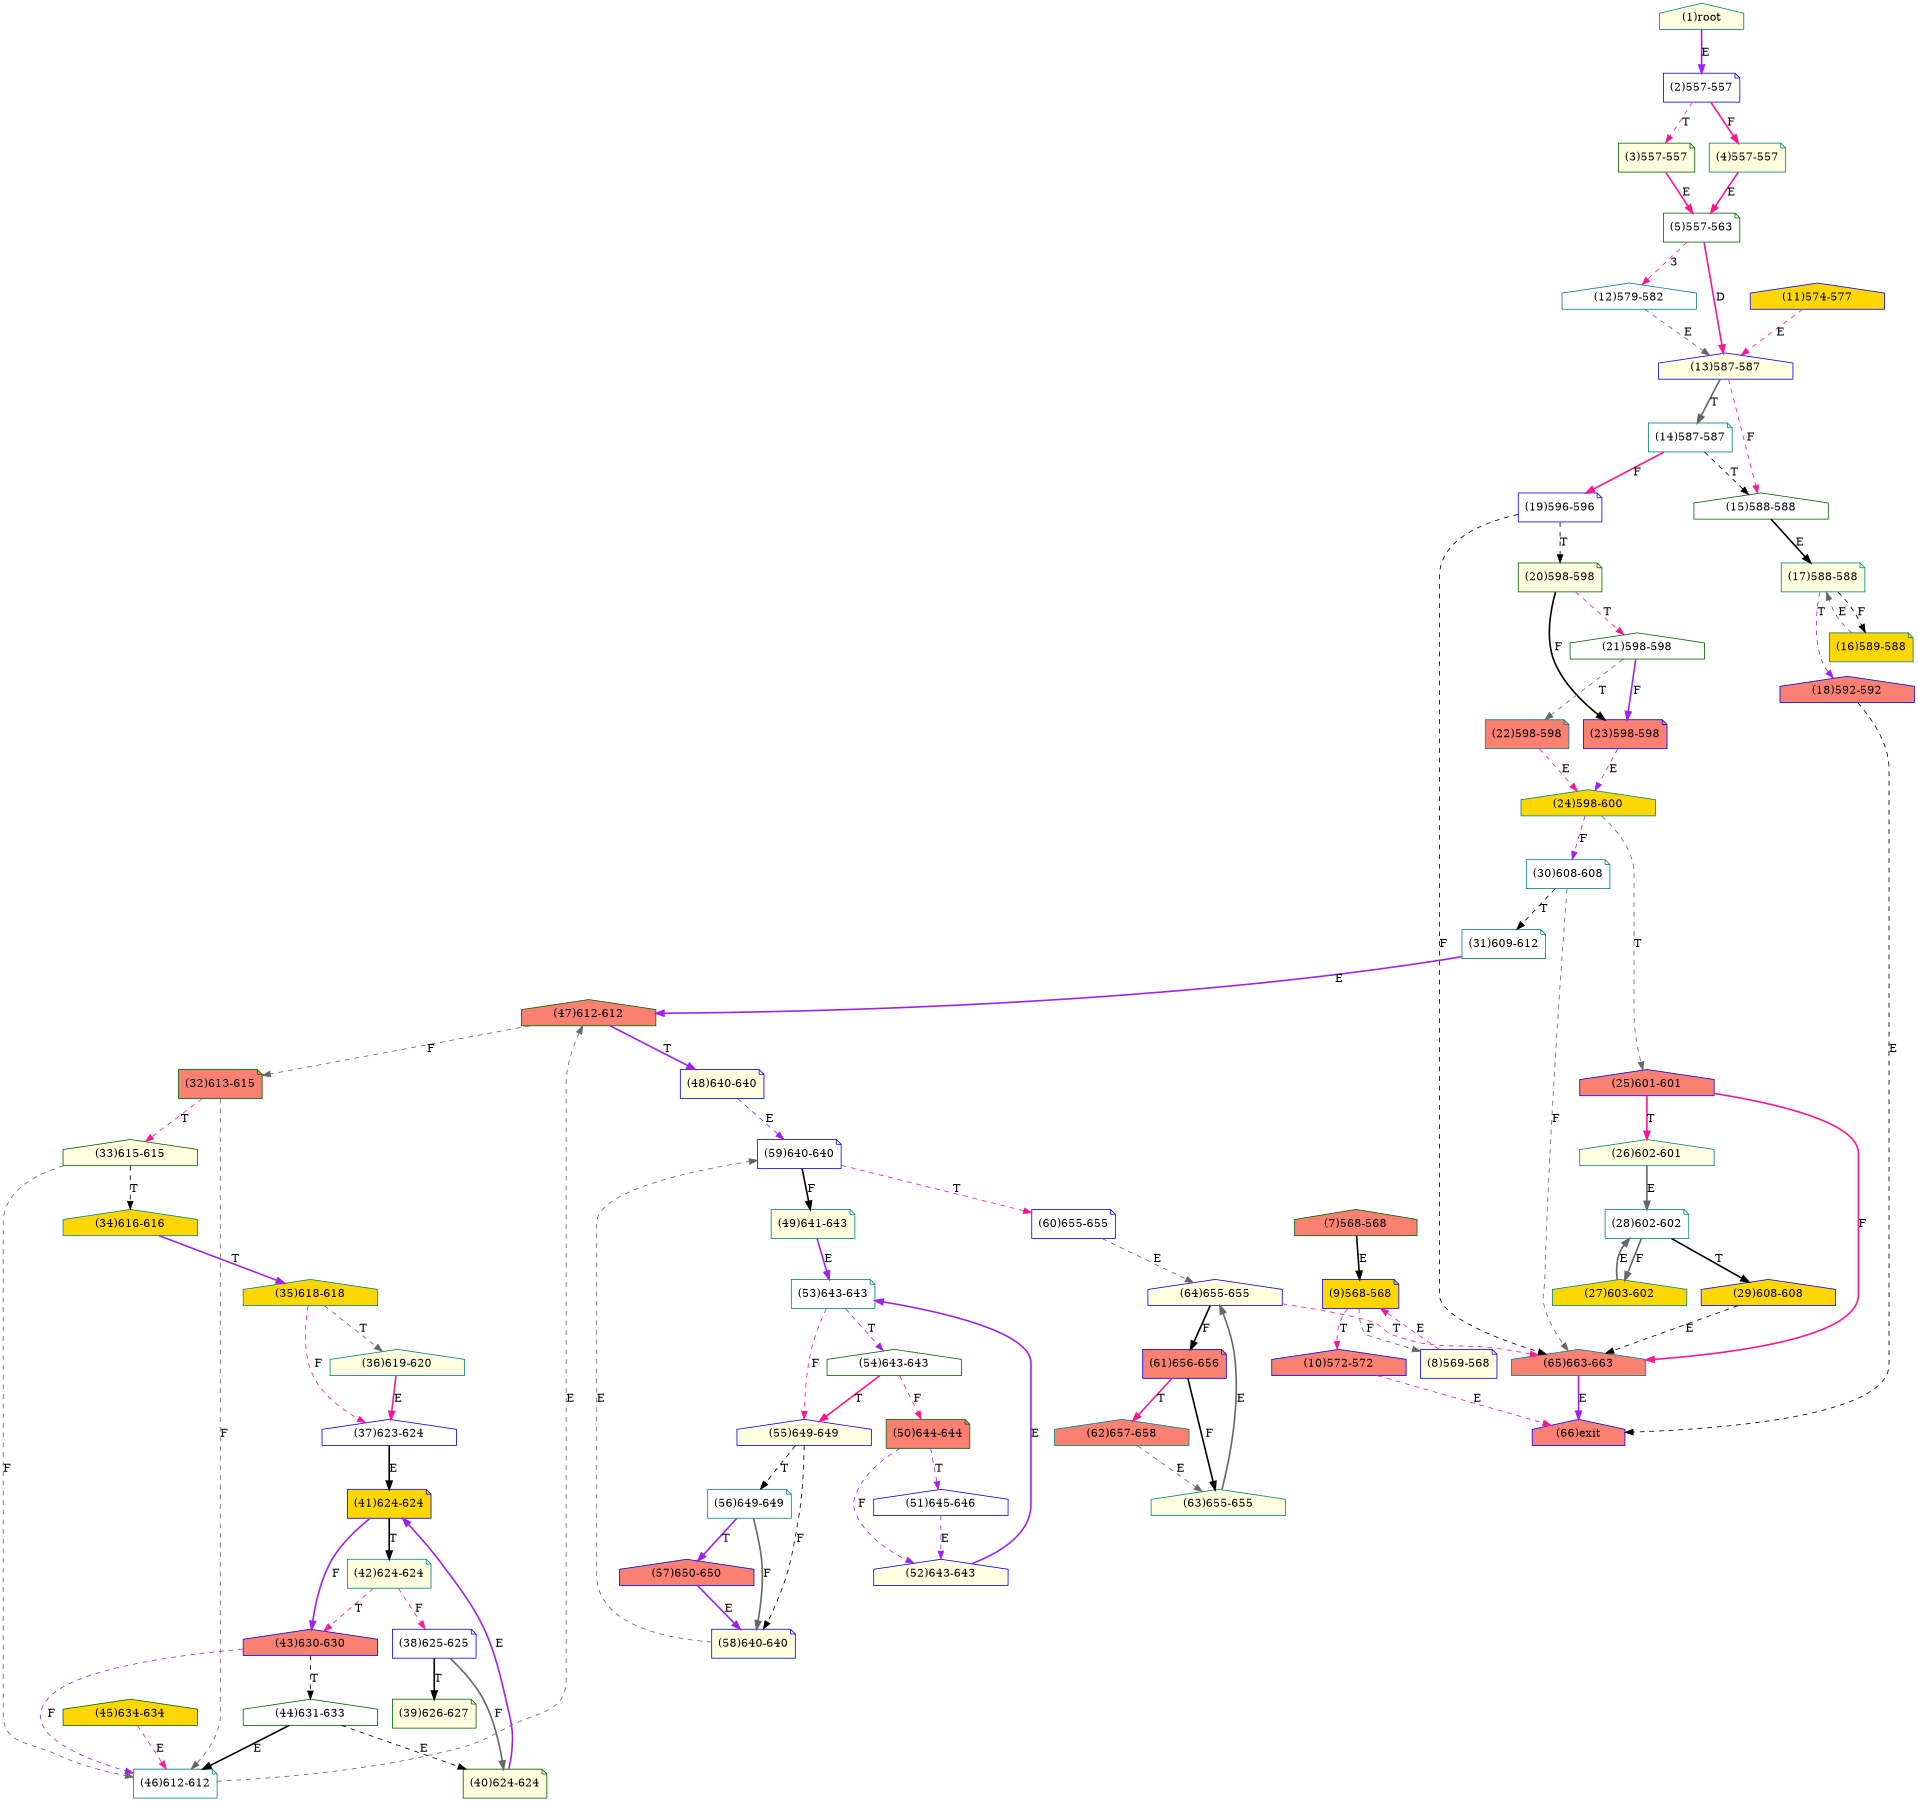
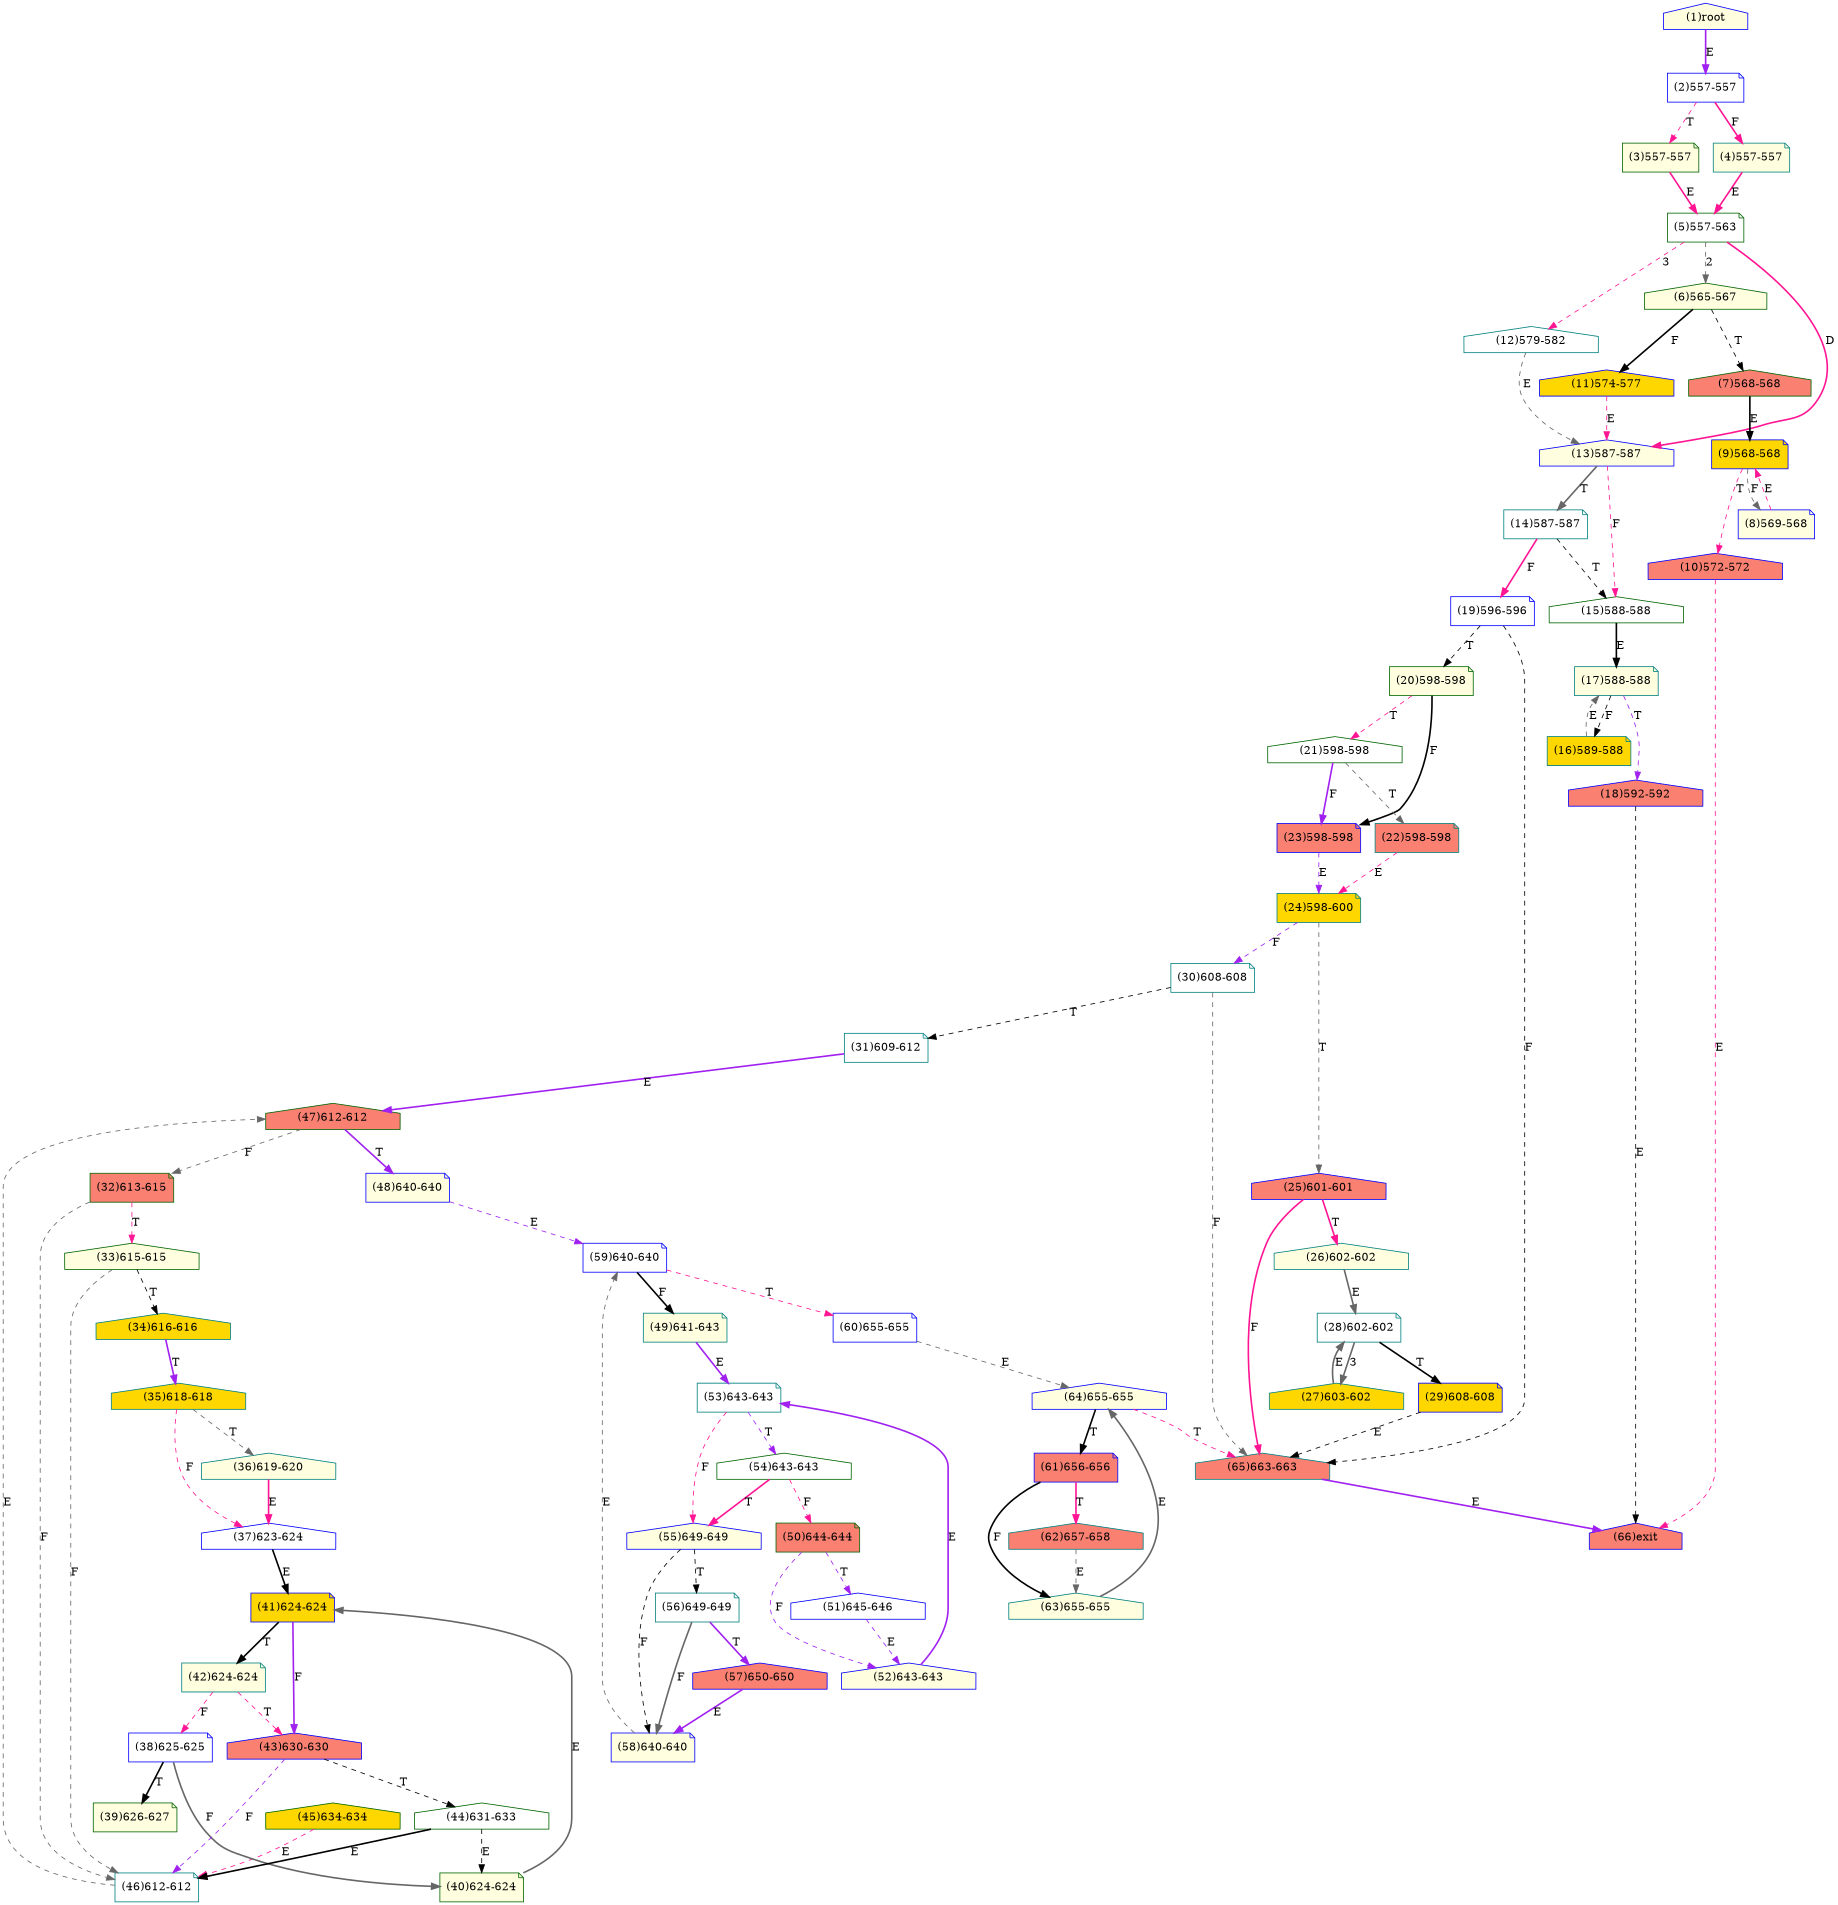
node "(1)root": color teal -> blue
node "(6)565-567": added
node "(24)598-600": shape house -> note
node "(26)602-601": label "(26)602-601" -> "(26)602-602"
edge "(28)602-602" -> "(27)603-602": label "F" -> "3"
node "(29)608-608": shape house -> note
edge "(64)655-655" -> "(61)656-656": label "F" -> "T"
edge "(40)624-624" -> "(41)624-624": color purple -> gray40
